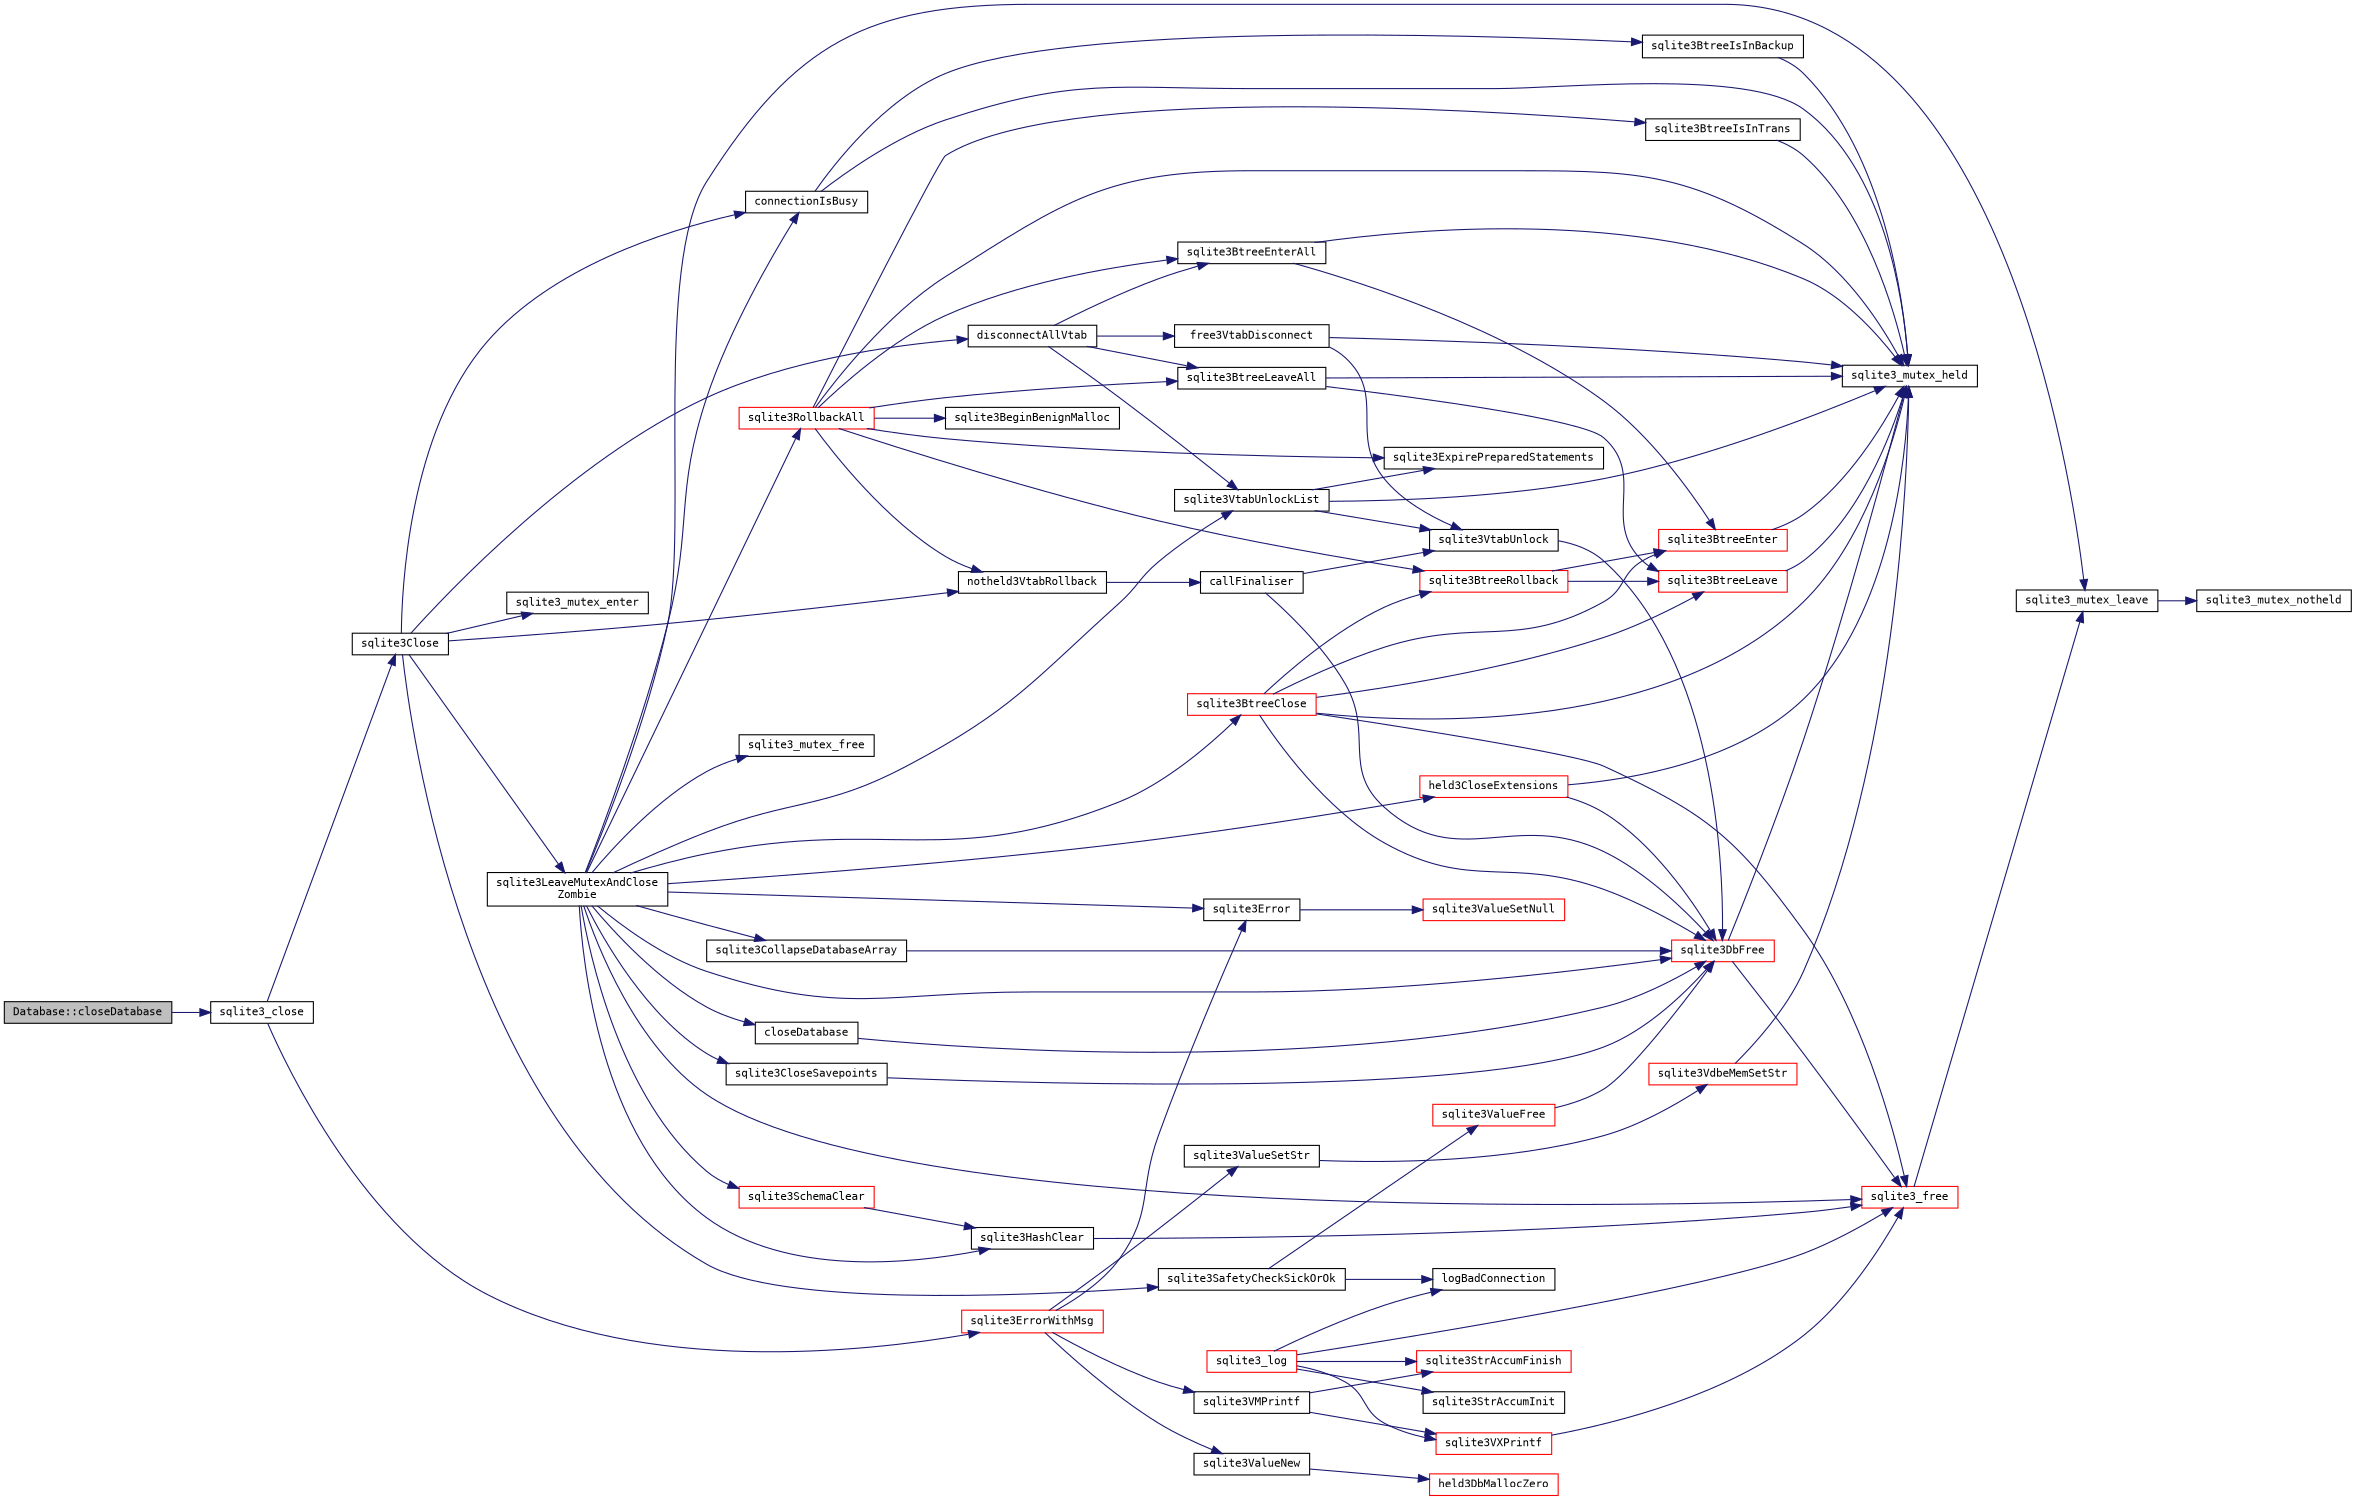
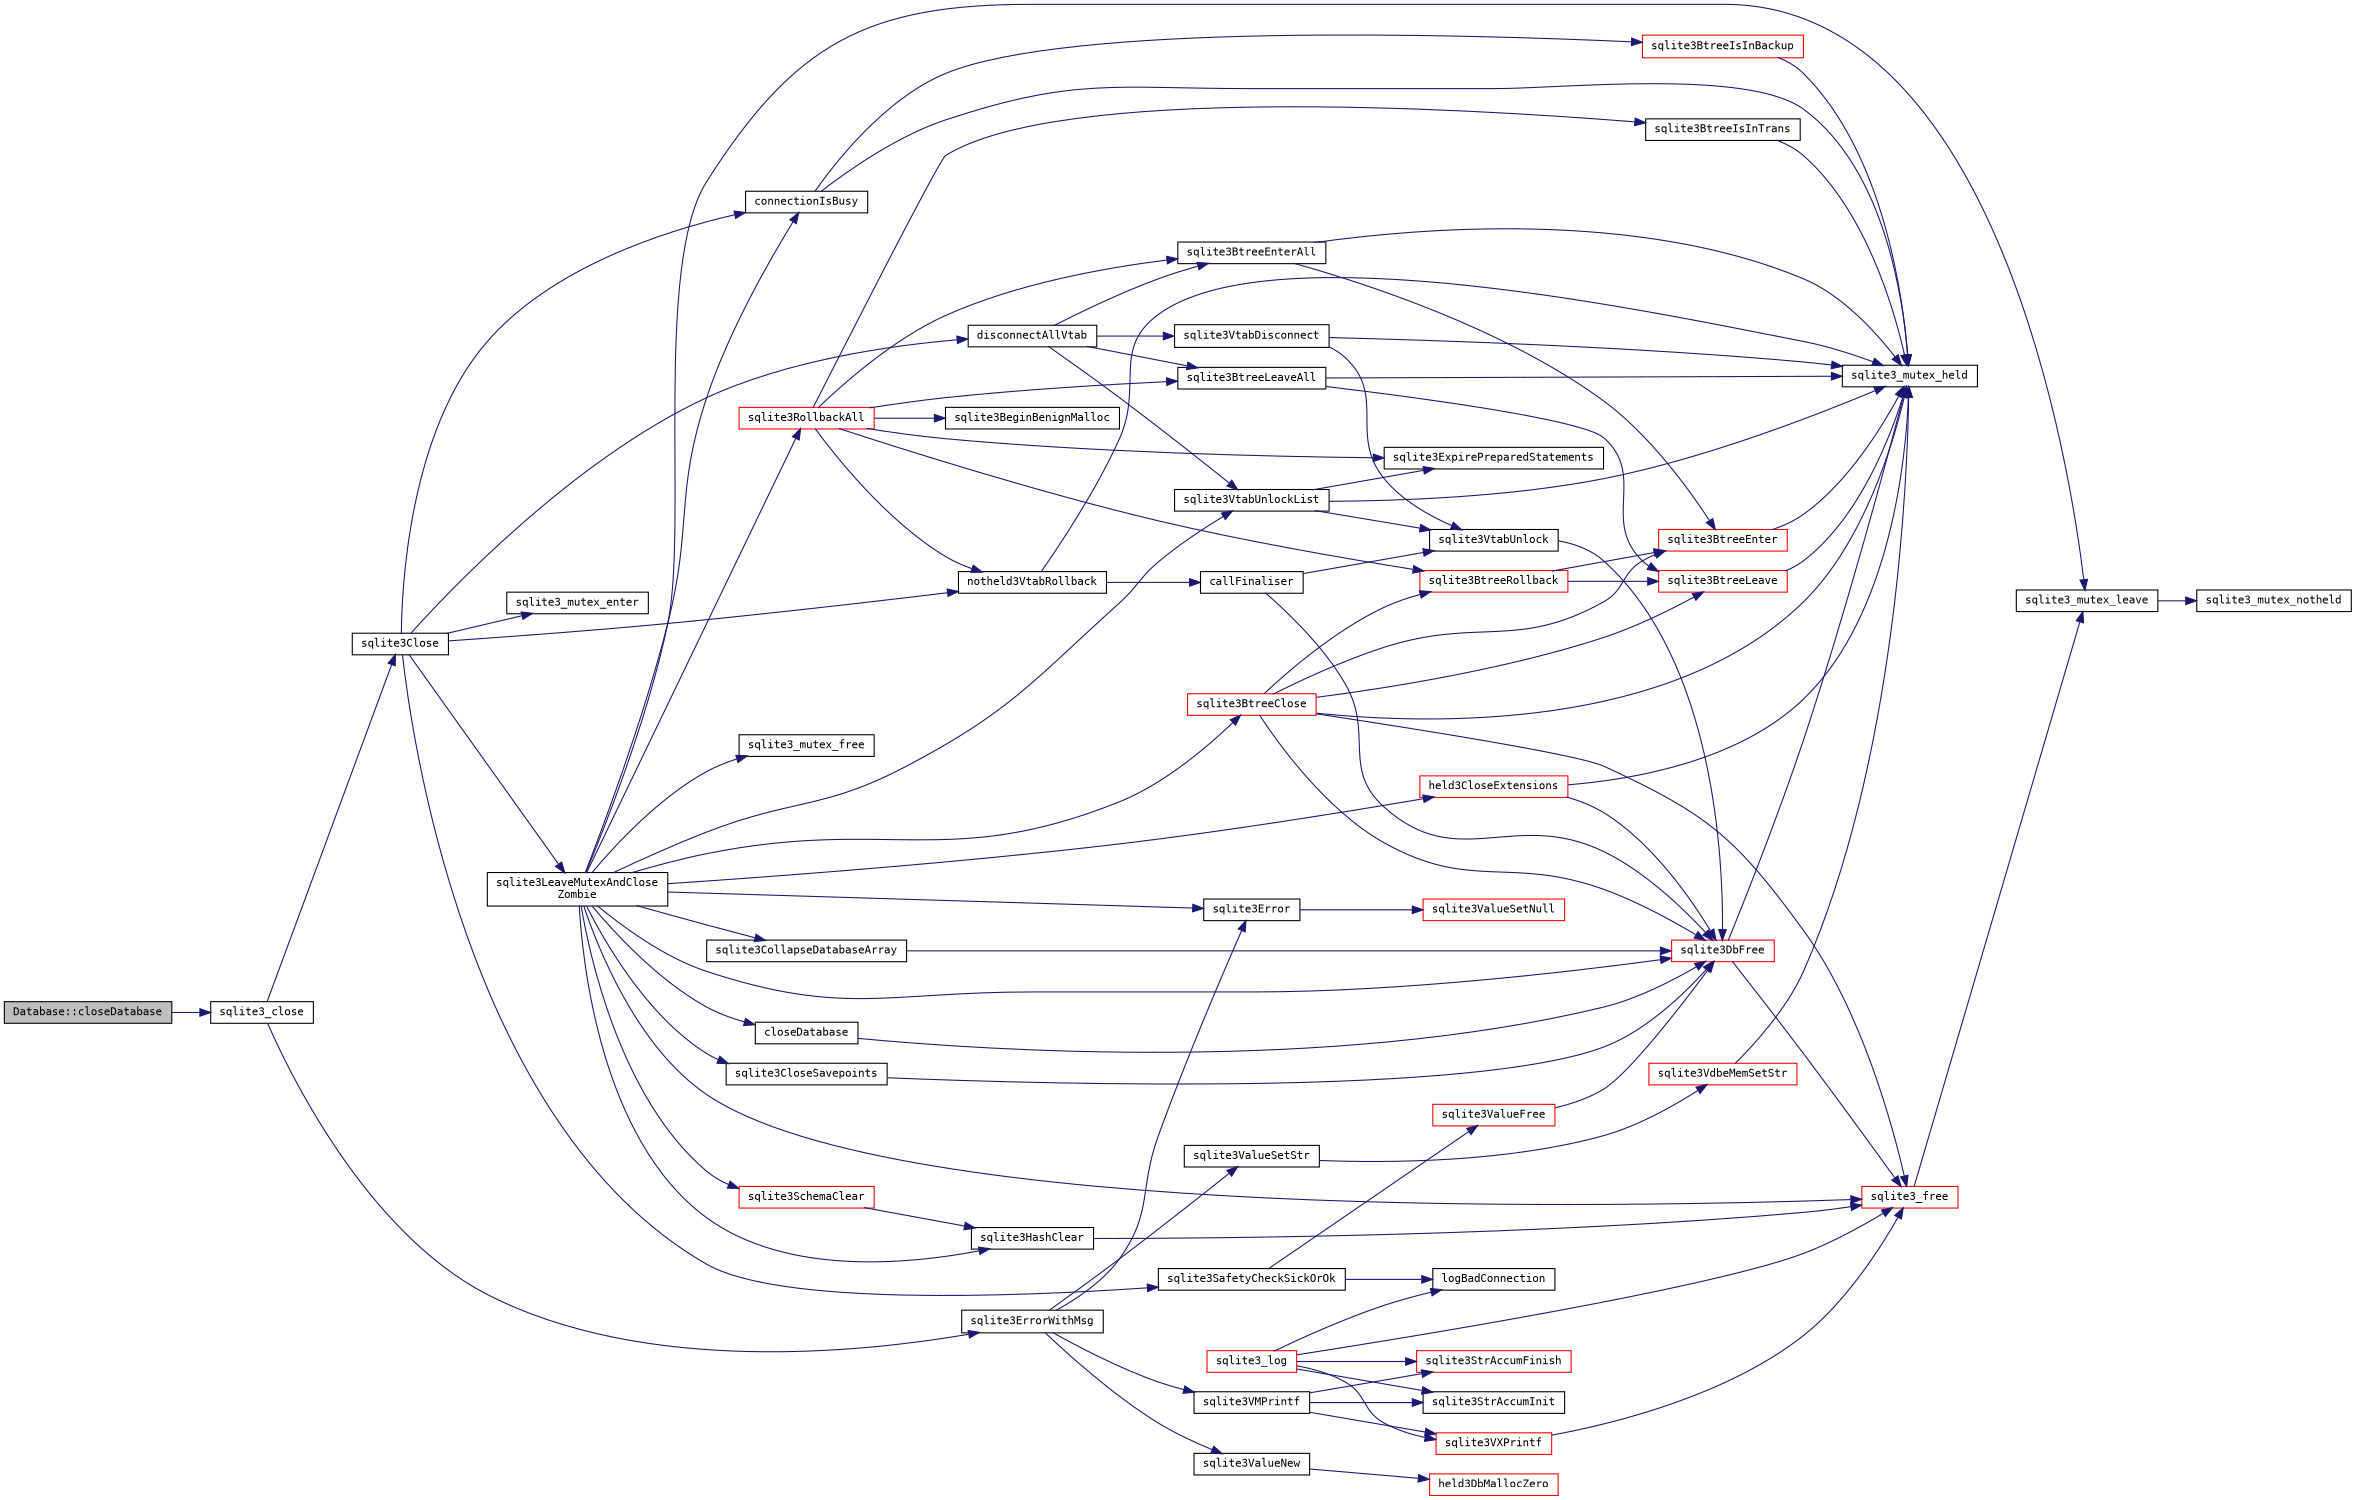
node "sqlite3BtreeIsInBackup": color black -> red
edge "sqlite3RollbackAll" -> "sqlite3_mutex_held": now "notheld3VtabRollback" -> "sqlite3_mutex_held"
node "free3VtabDisconnect": label "free3VtabDisconnect" -> "sqlite3VtabDisconnect"
node "sqlite3ErrorWithMsg": color red -> black
edge "sqlite3VMPrintf" -> "sqlite3StrAccumInit": added
